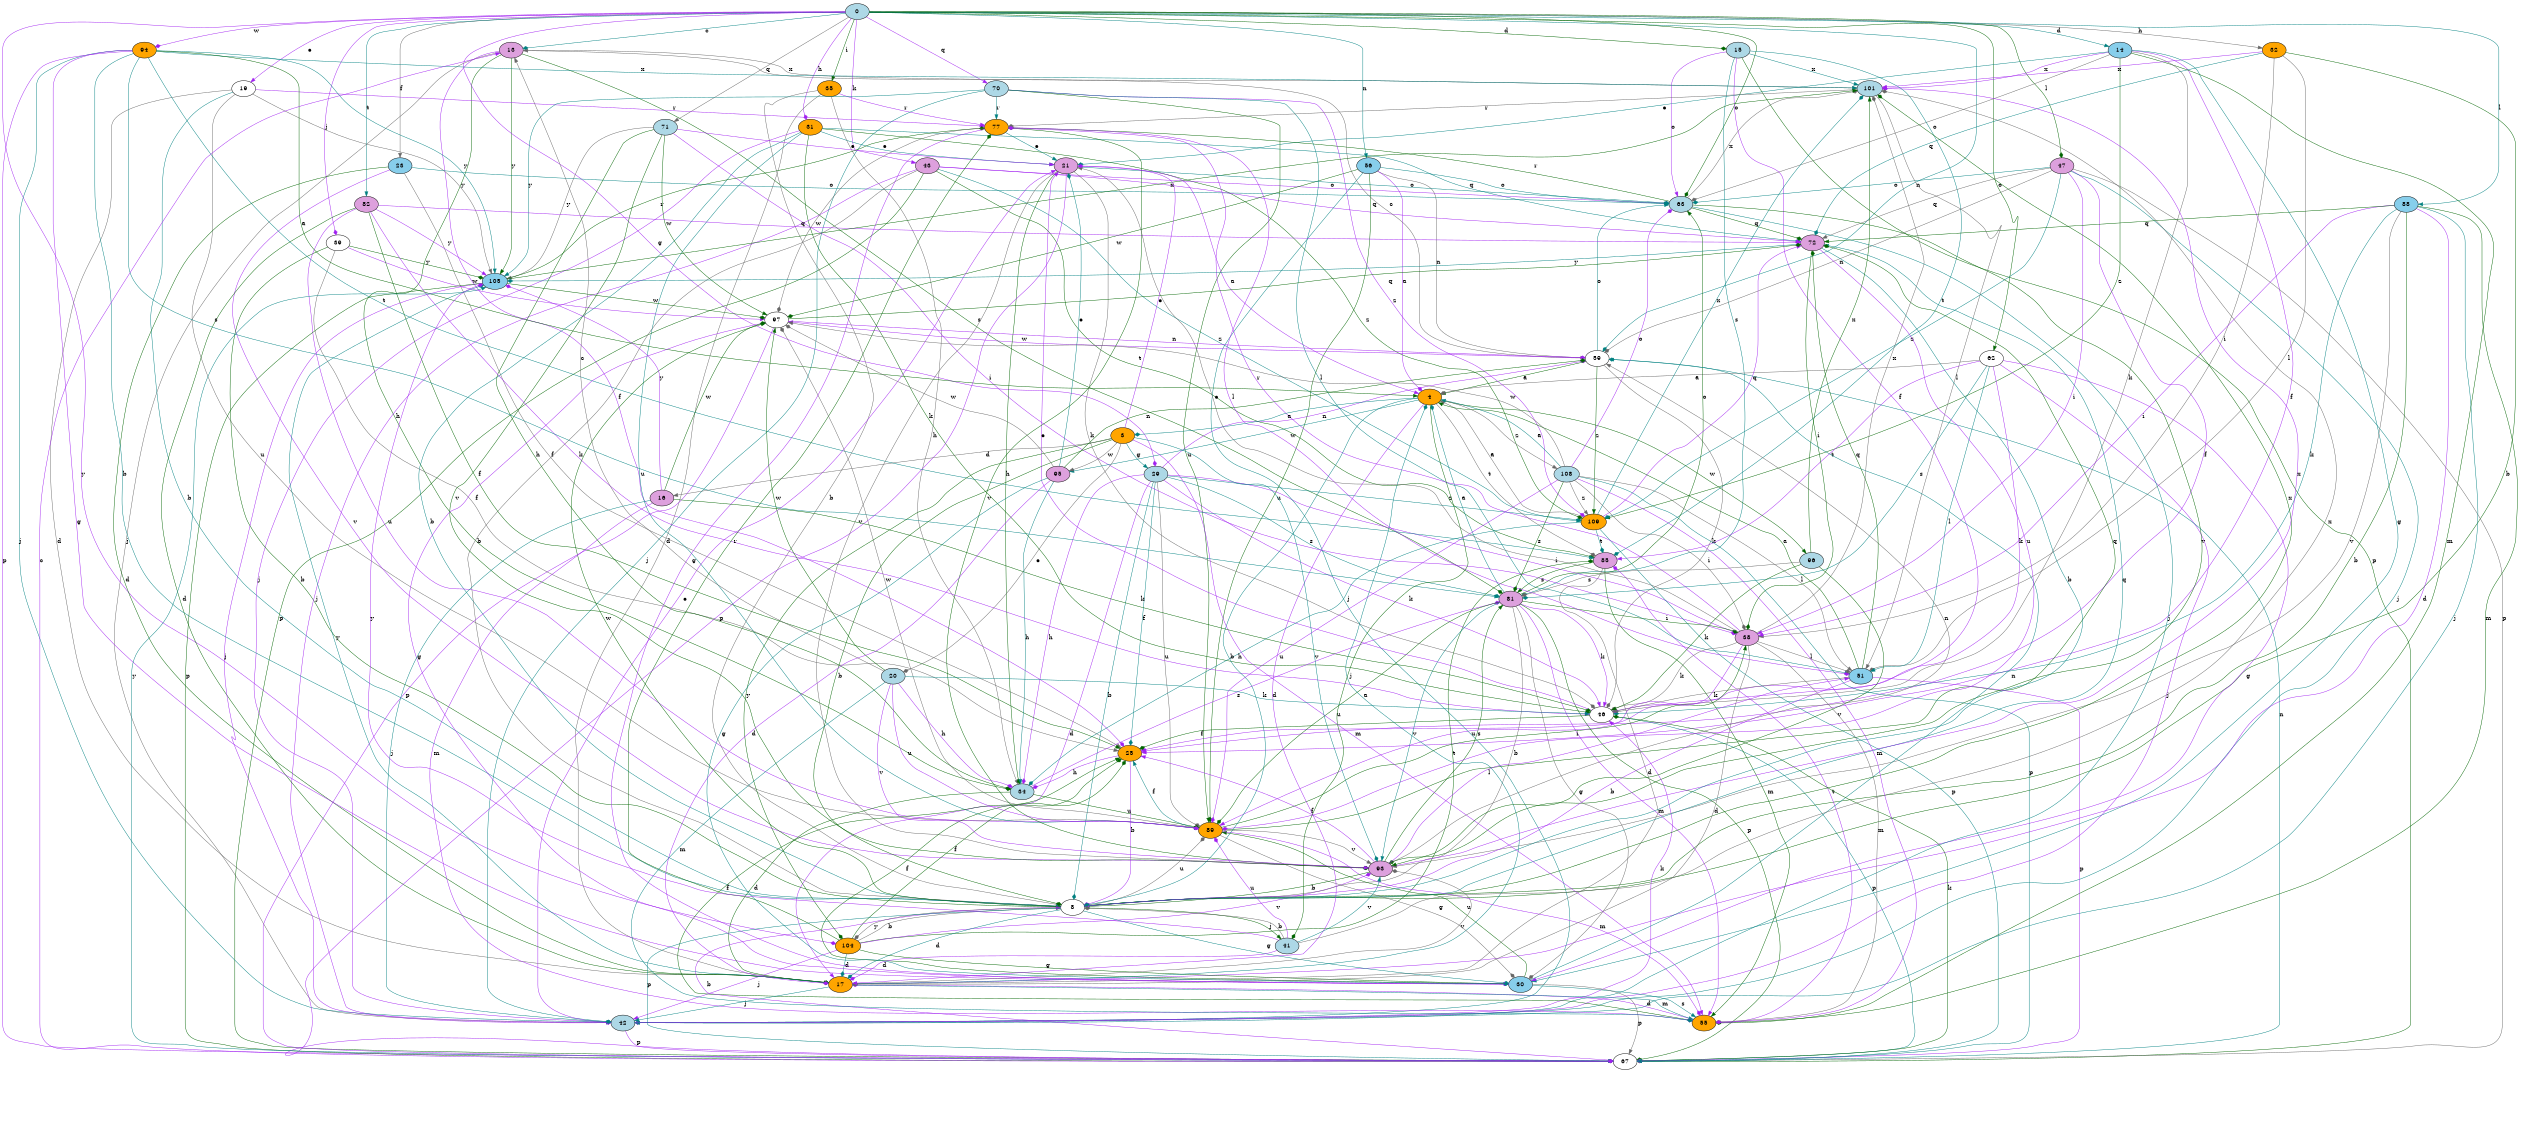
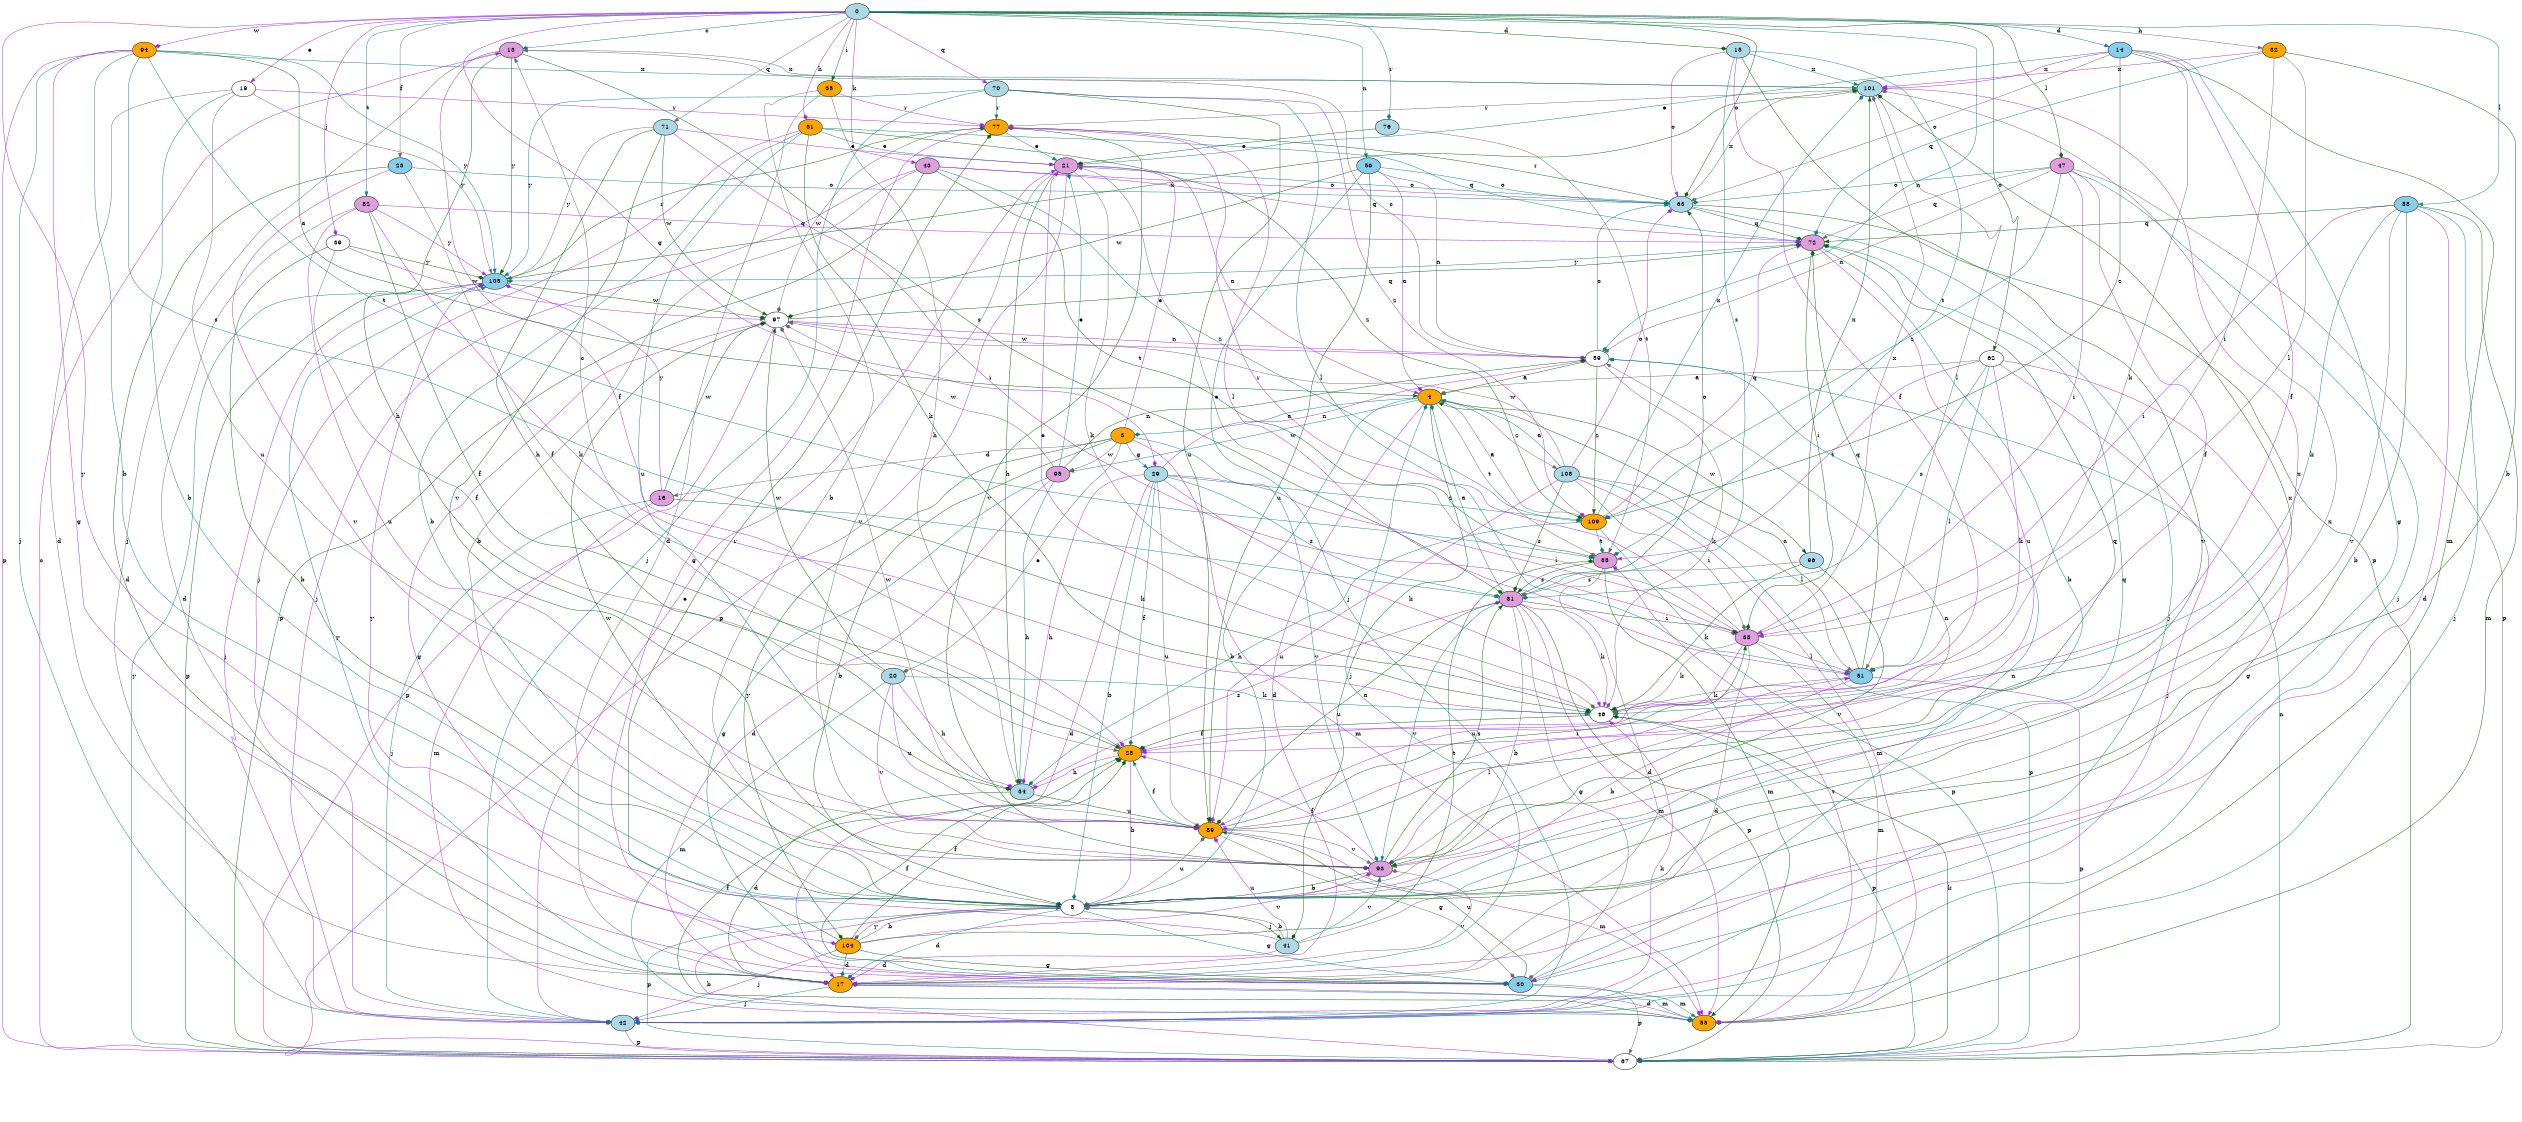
node "76": added
edge "108" -> "109": removed, label "z"
edge "82" -> "17": color darkgreen -> gray40
edge "30" -> "55": label "s" -> "m"
